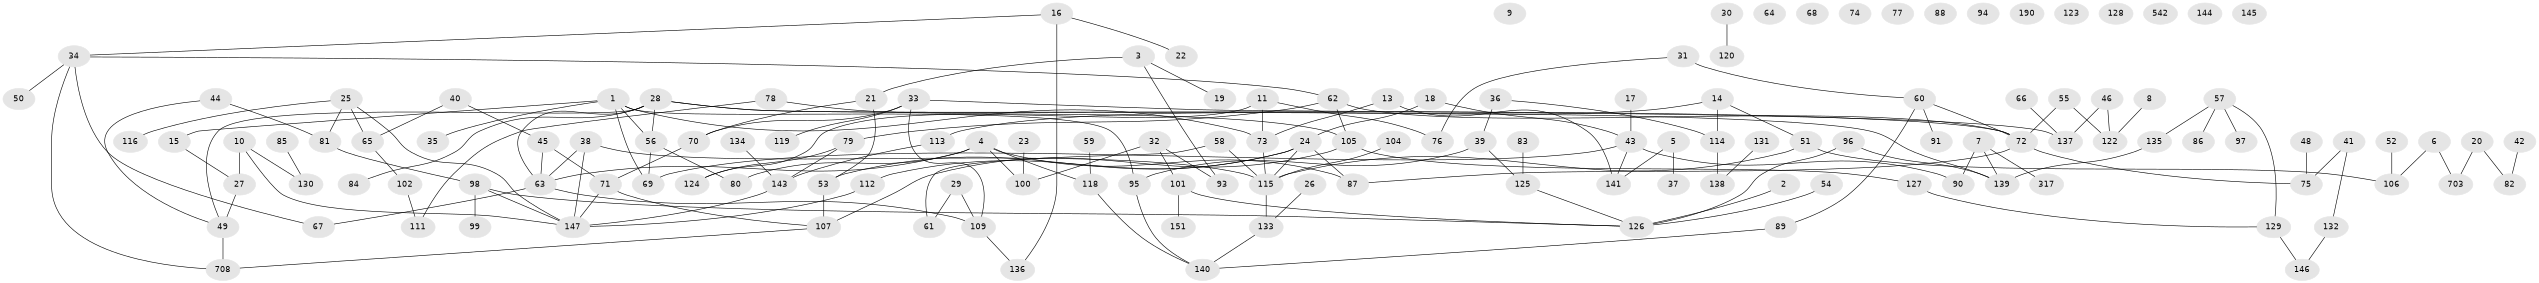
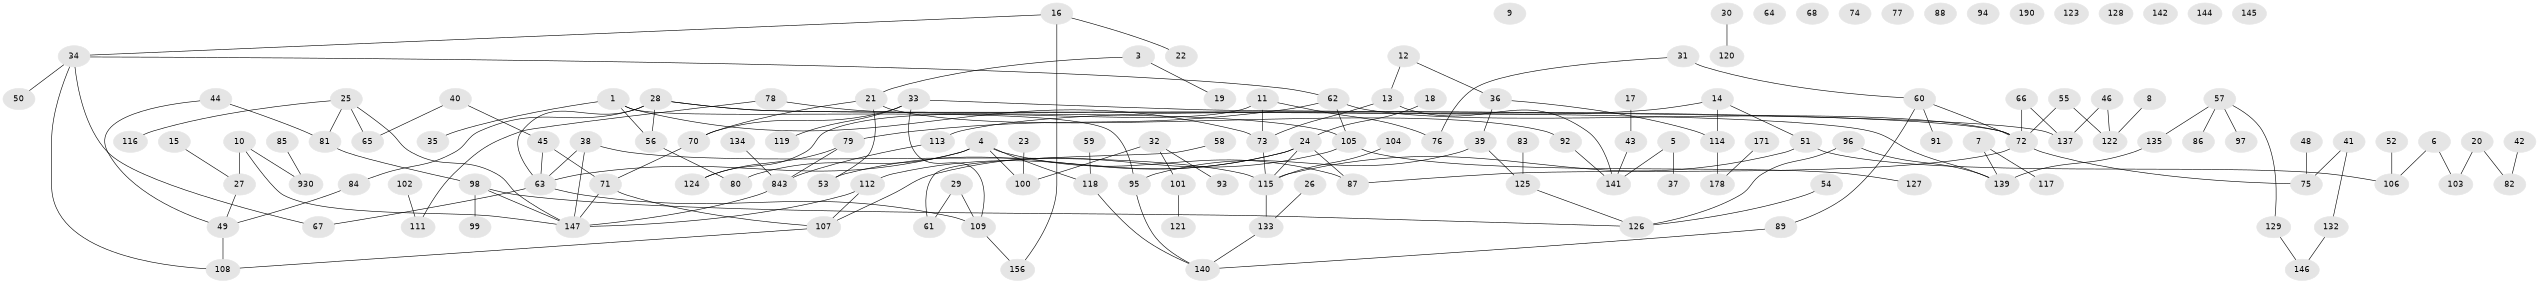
node "542": label "542" -> "142"
node "12": added
edge "28" -- "49": now "84" -- "49"
edge "1" -- "15": removed
edge "18" -- "43": removed
edge "66" -- "72": added
edge "3" -- "93": removed
node "92": added
node "131": label "131" -> "171"
edge "65" -- "102": removed
edge "58" -- "115": removed
node "130": label "130" -> "930"
node "69": removed
node "143": label "143" -> "843"
node "138": label "138" -> "178"
node "2": removed
node "90": removed
node "317": label "317" -> "117"
node "703": label "703" -> "103"
edge "53" -- "107": now "112" -- "107"
edge "101" -- "126": removed
edge "127" -- "129": removed
node "151": label "151" -> "121"
node "708": label "708" -> "108"
node "136": label "136" -> "156"
